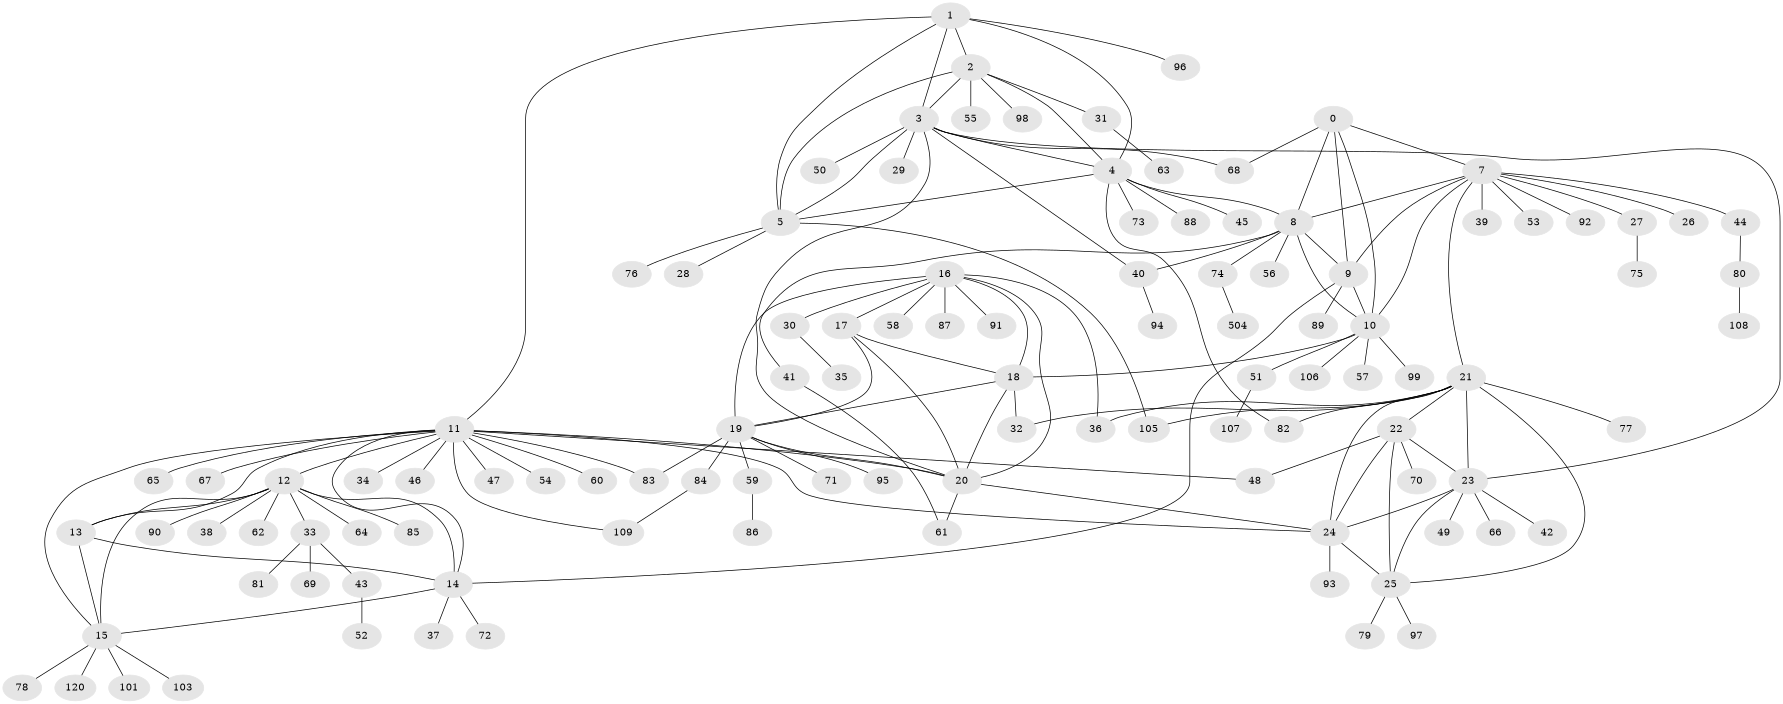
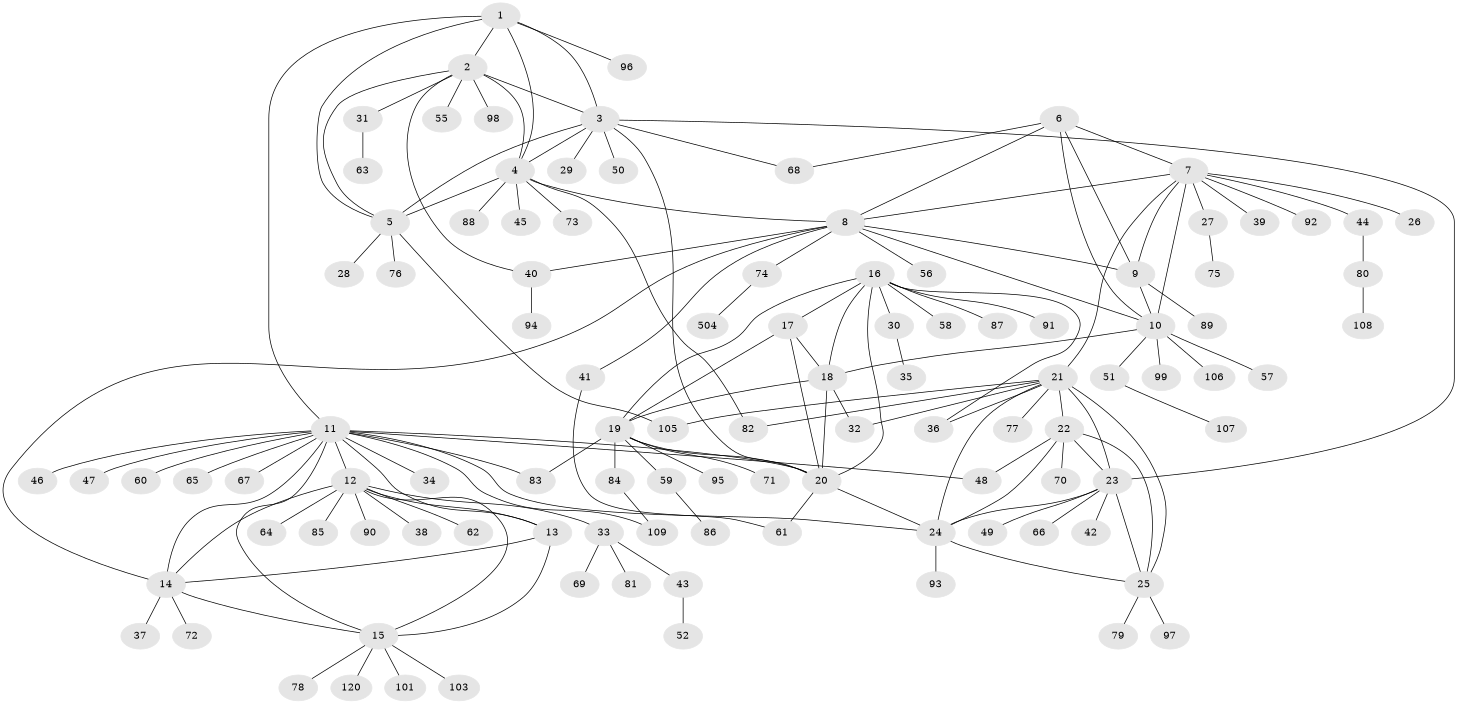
node "0": label "0" -> "6"
edge "3" -- "40": now "2" -- "40"
node "53": removed
node "54": removed
edge "9" -- "14": now "8" -- "14"
